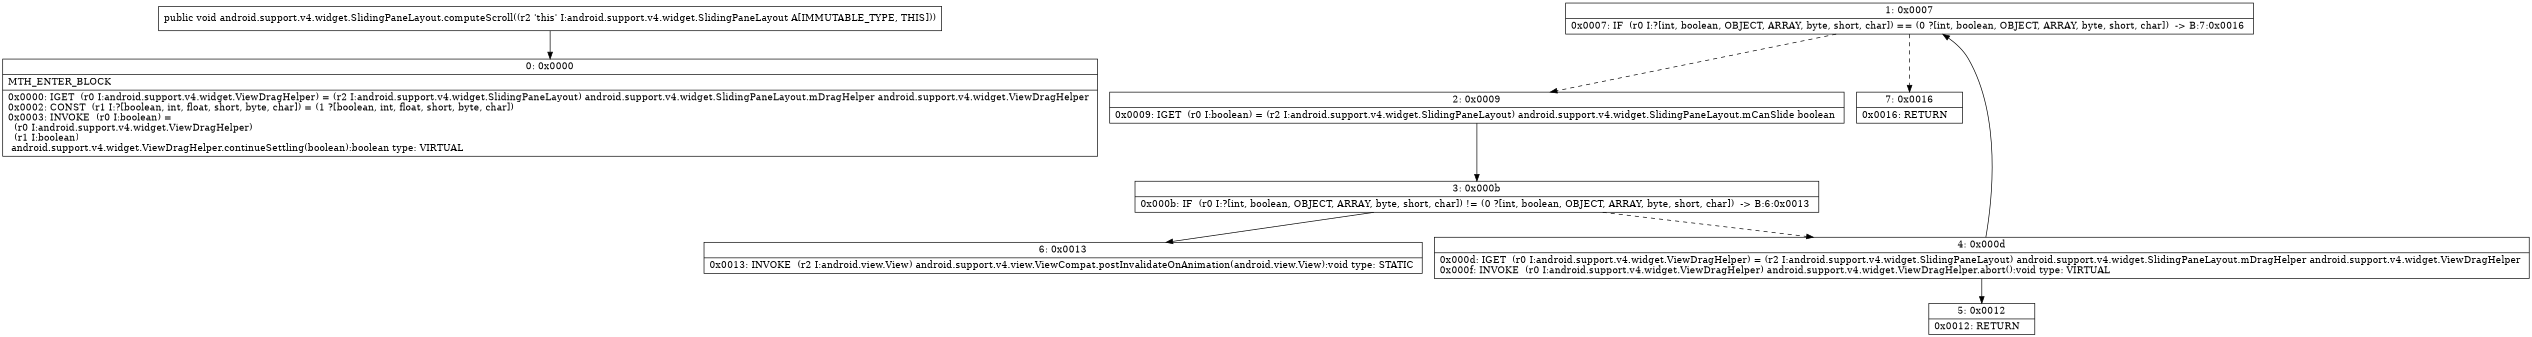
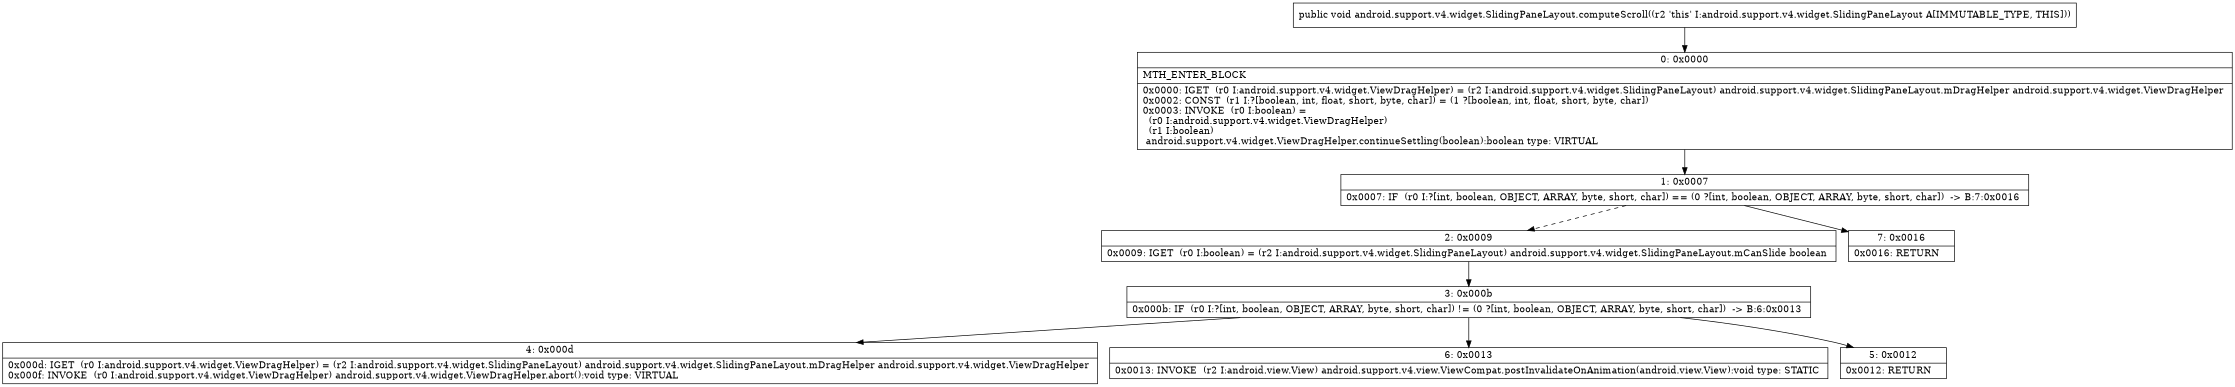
edge "1: 0x0007" -> "7: 0x0016": style dashed -> solid
edge "4: 0x000d" -> "1: 0x0007": now "0: 0x0000" -> "1: 0x0007"
edge "3: 0x000b" -> "4: 0x000d": style dashed -> solid
edge "4: 0x000d" -> "5: 0x0012": now "3: 0x000b" -> "5: 0x0012"
